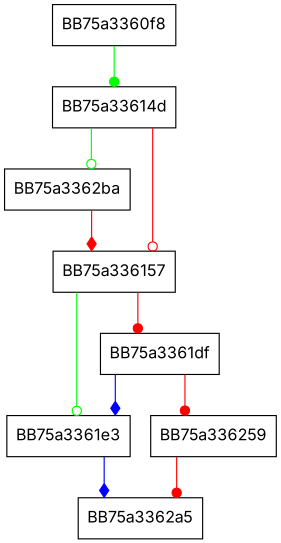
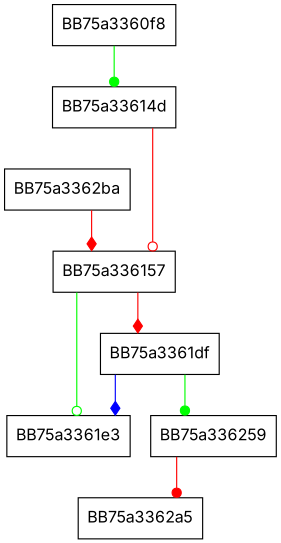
edge "BB75a33614d" -> "BB75a3362ba": removed
edge "BB75a336157" -> "BB75a3361df": arrowhead dot -> diamond
edge "BB75a3361df" -> "BB75a336259": color red -> green
edge "BB75a3361e3" -> "BB75a3362a5": removed
